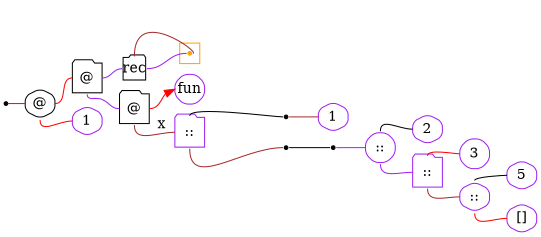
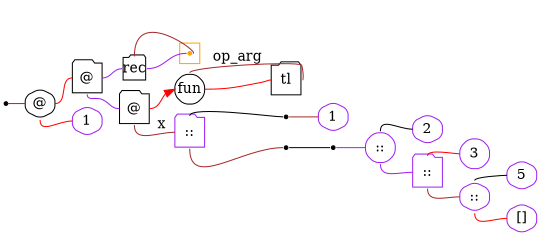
node "tl": added
node "fun": color purple -> #000000
